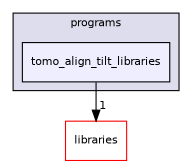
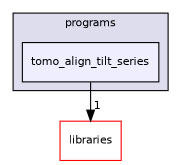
node "tomo_align_tilt_libraries": label "tomo_align_tilt_libraries" -> "tomo_align_tilt_series"
